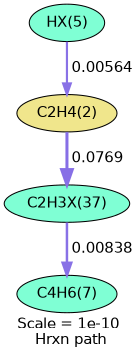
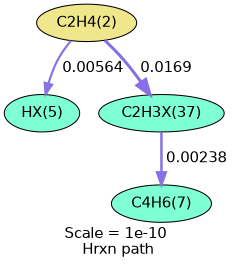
edge "HX(5)" -> "C2H4(2)": reversed
edge "C2H4(2)" -> "C2H3X(37)": label " 0.0769" -> " 0.0169"
edge "C2H3X(37)" -> "C4H6(7)": label " 0.00838" -> " 0.00238"
